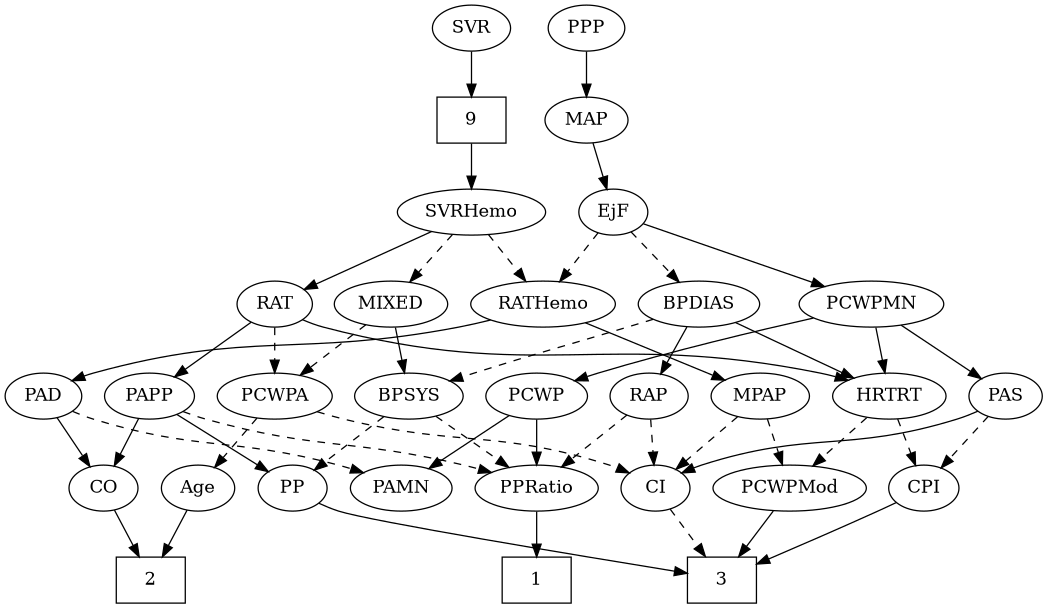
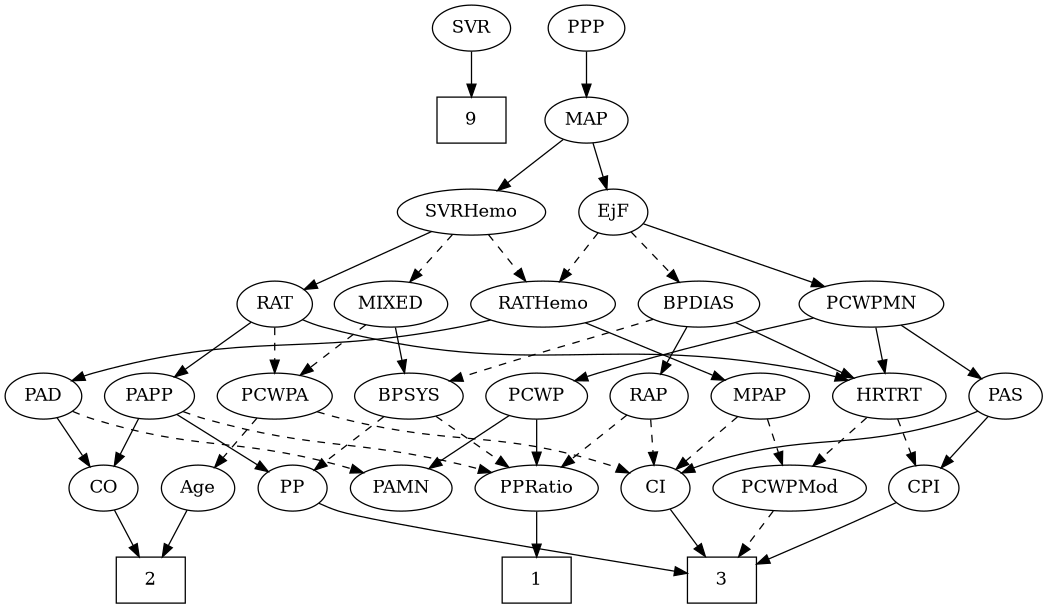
edge "9" -> "SVRHemo": now "MAP" -> "SVRHemo"
edge "PAS" -> "CPI": style dashed -> solid
edge "CI" -> "3": style dashed -> solid
edge "PCWPMod" -> "3": style solid -> dashed
